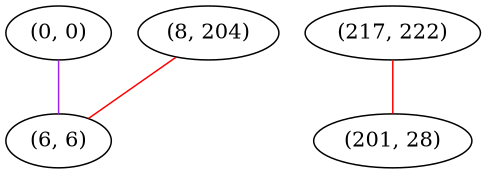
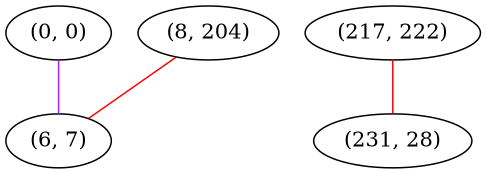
node "(6, 6)": label "(6, 6)" -> "(6, 7)"
node "(201, 28)": label "(201, 28)" -> "(231, 28)"
